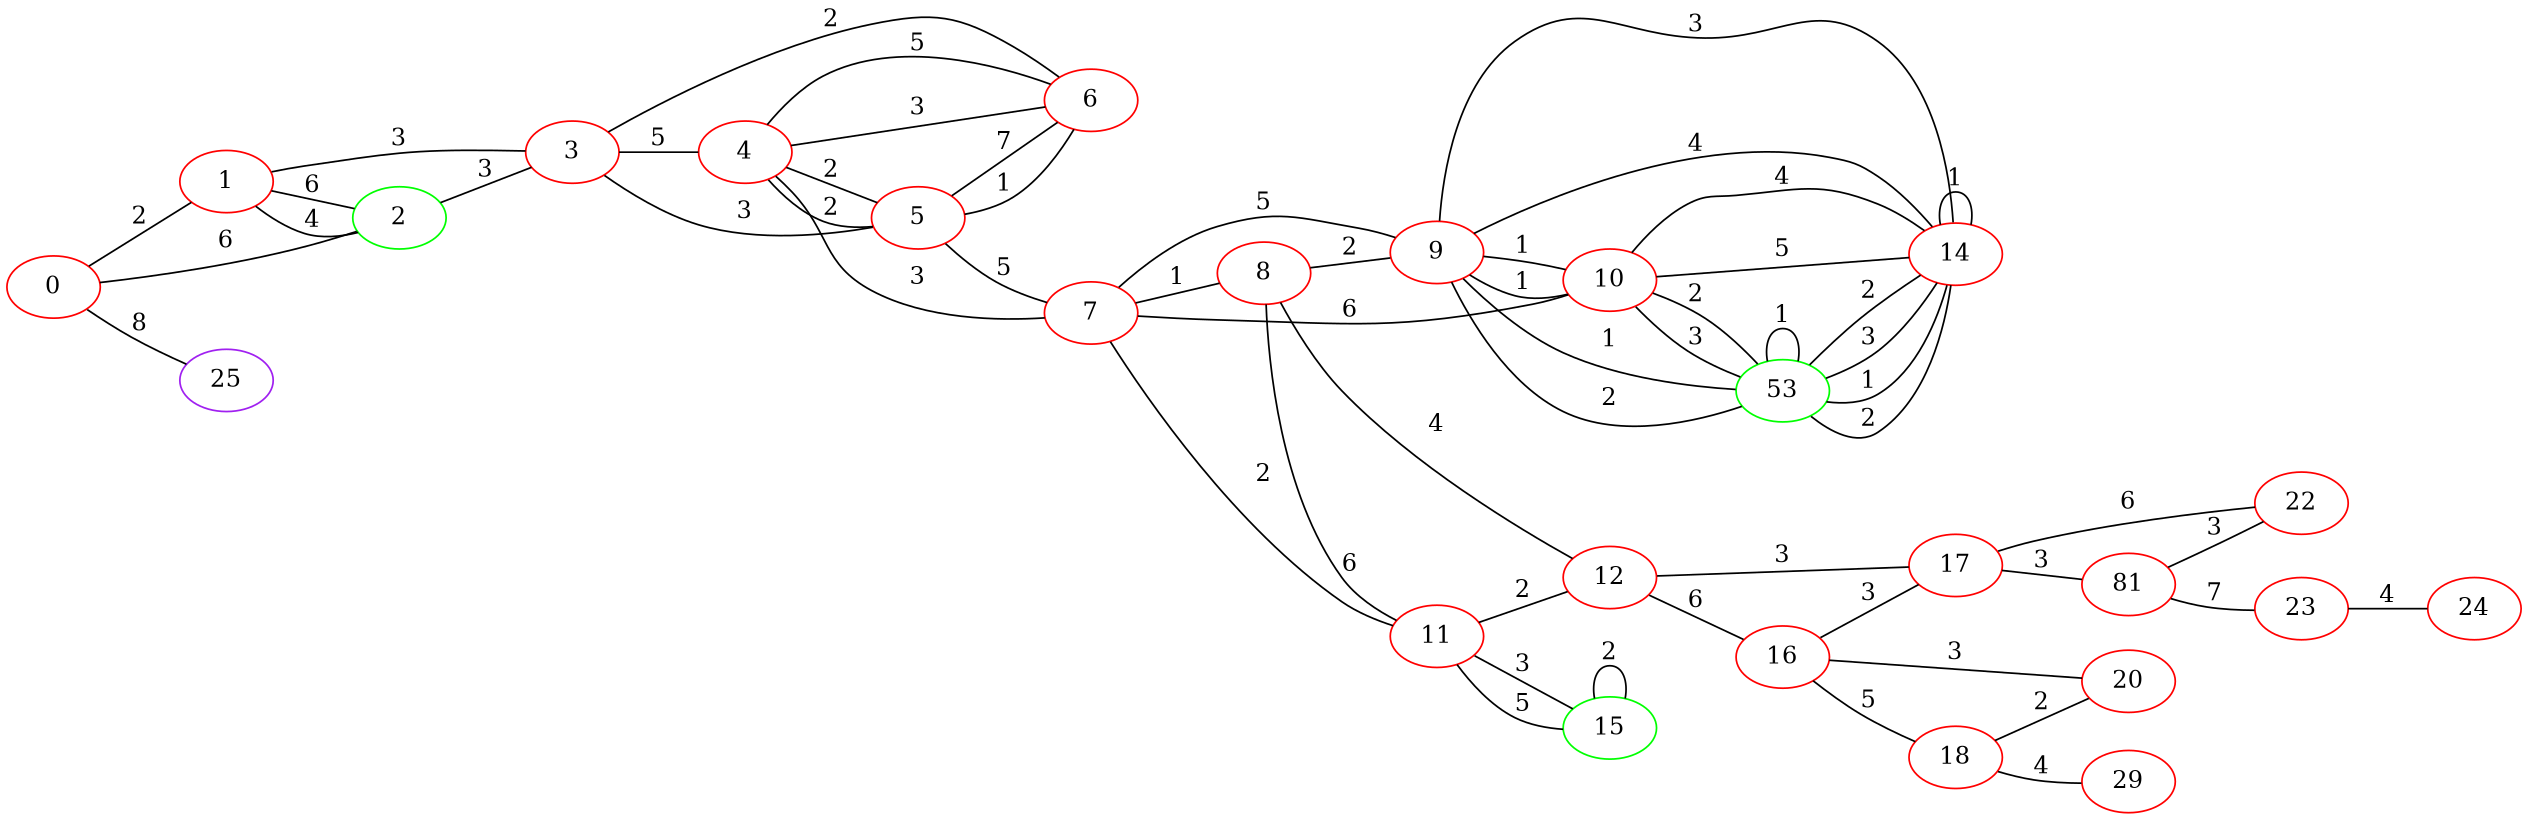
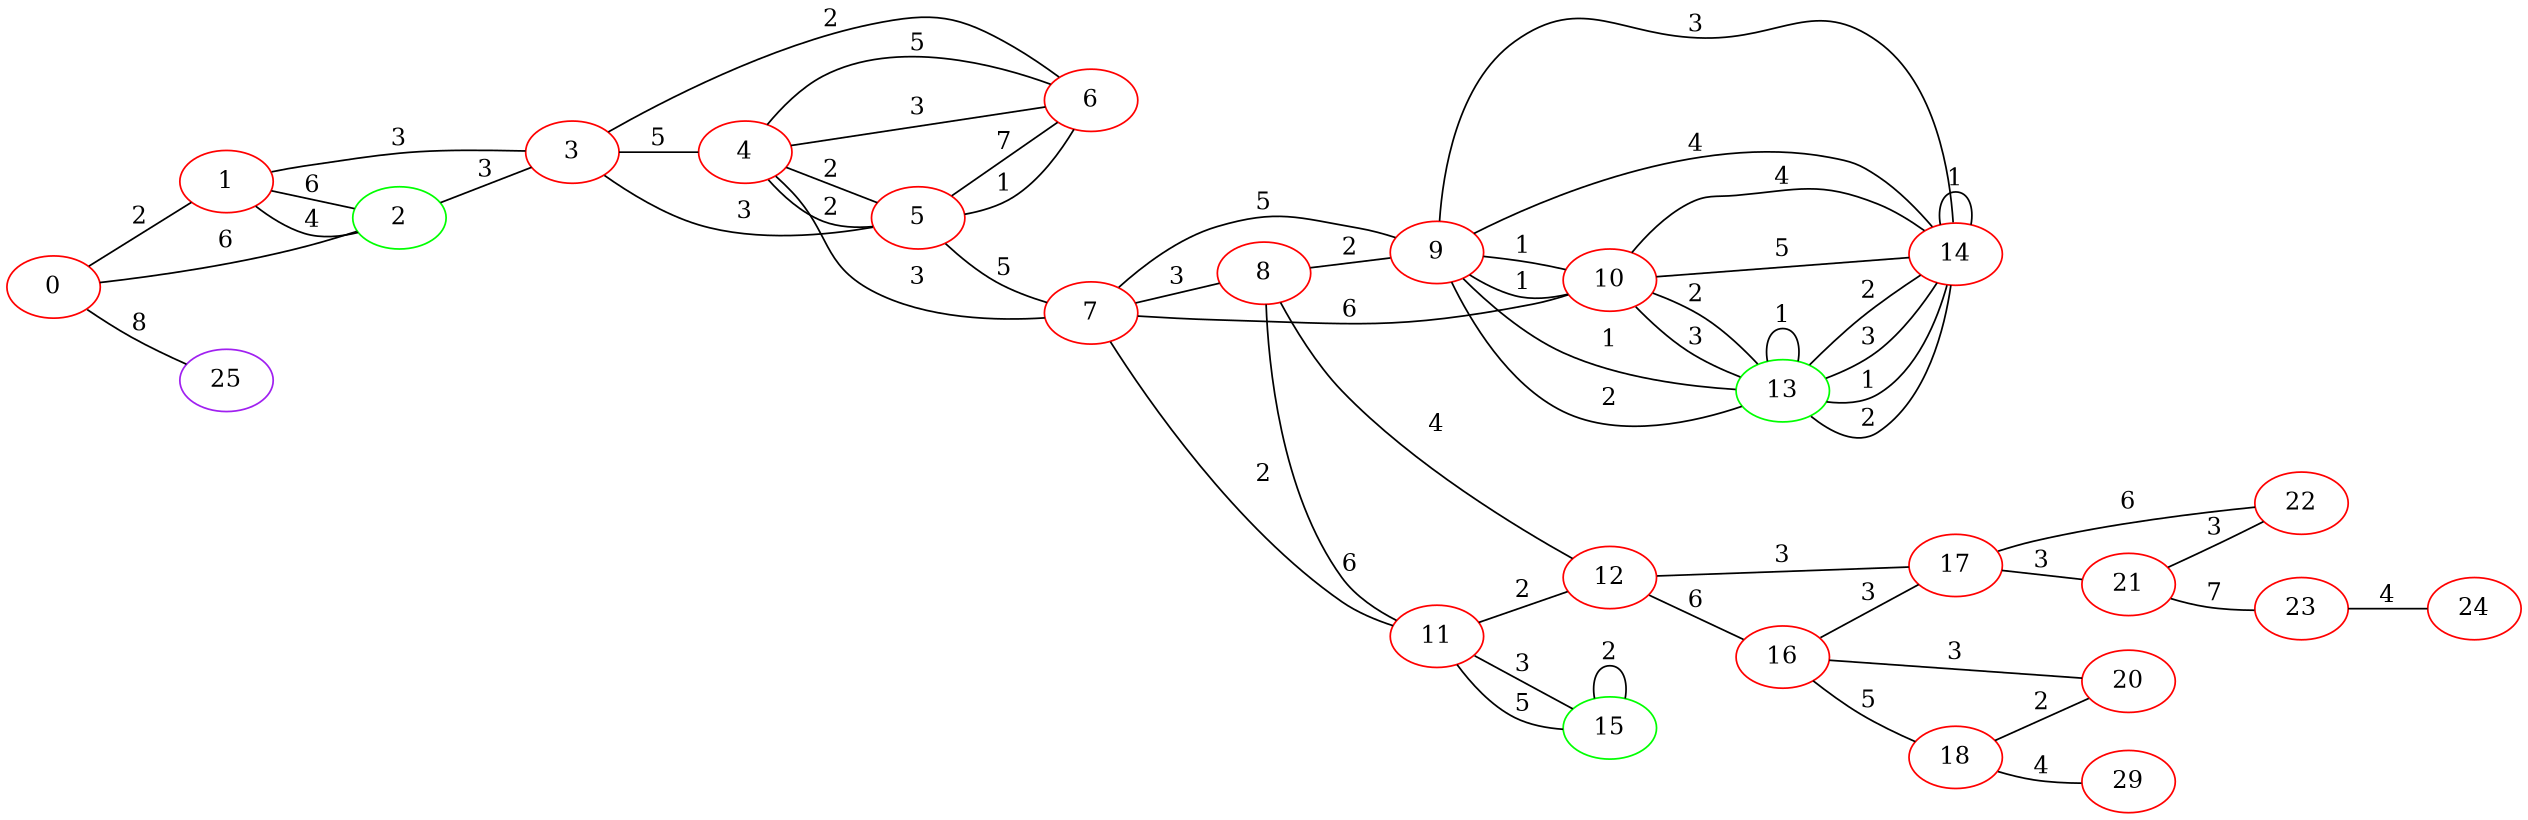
edge "8" -- "7": label "1" -> "3"
node "53": label "53" -> "13"
node "81": label "81" -> "21"
